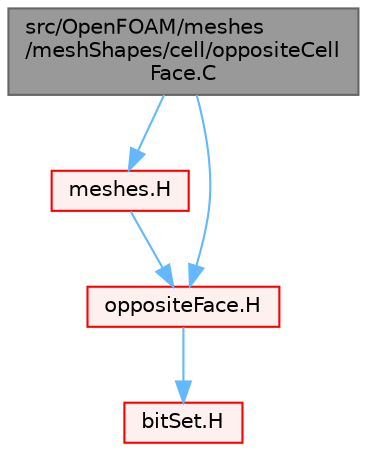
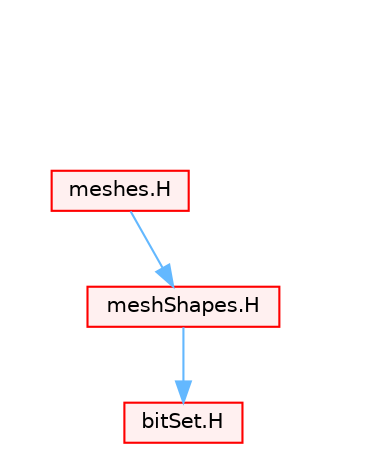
node "src/OpenFOAM/meshes /meshShapes/cell/oppositeCell Face.C": removed
node "oppositeFace.H": label "oppositeFace.H" -> "meshShapes.H"
